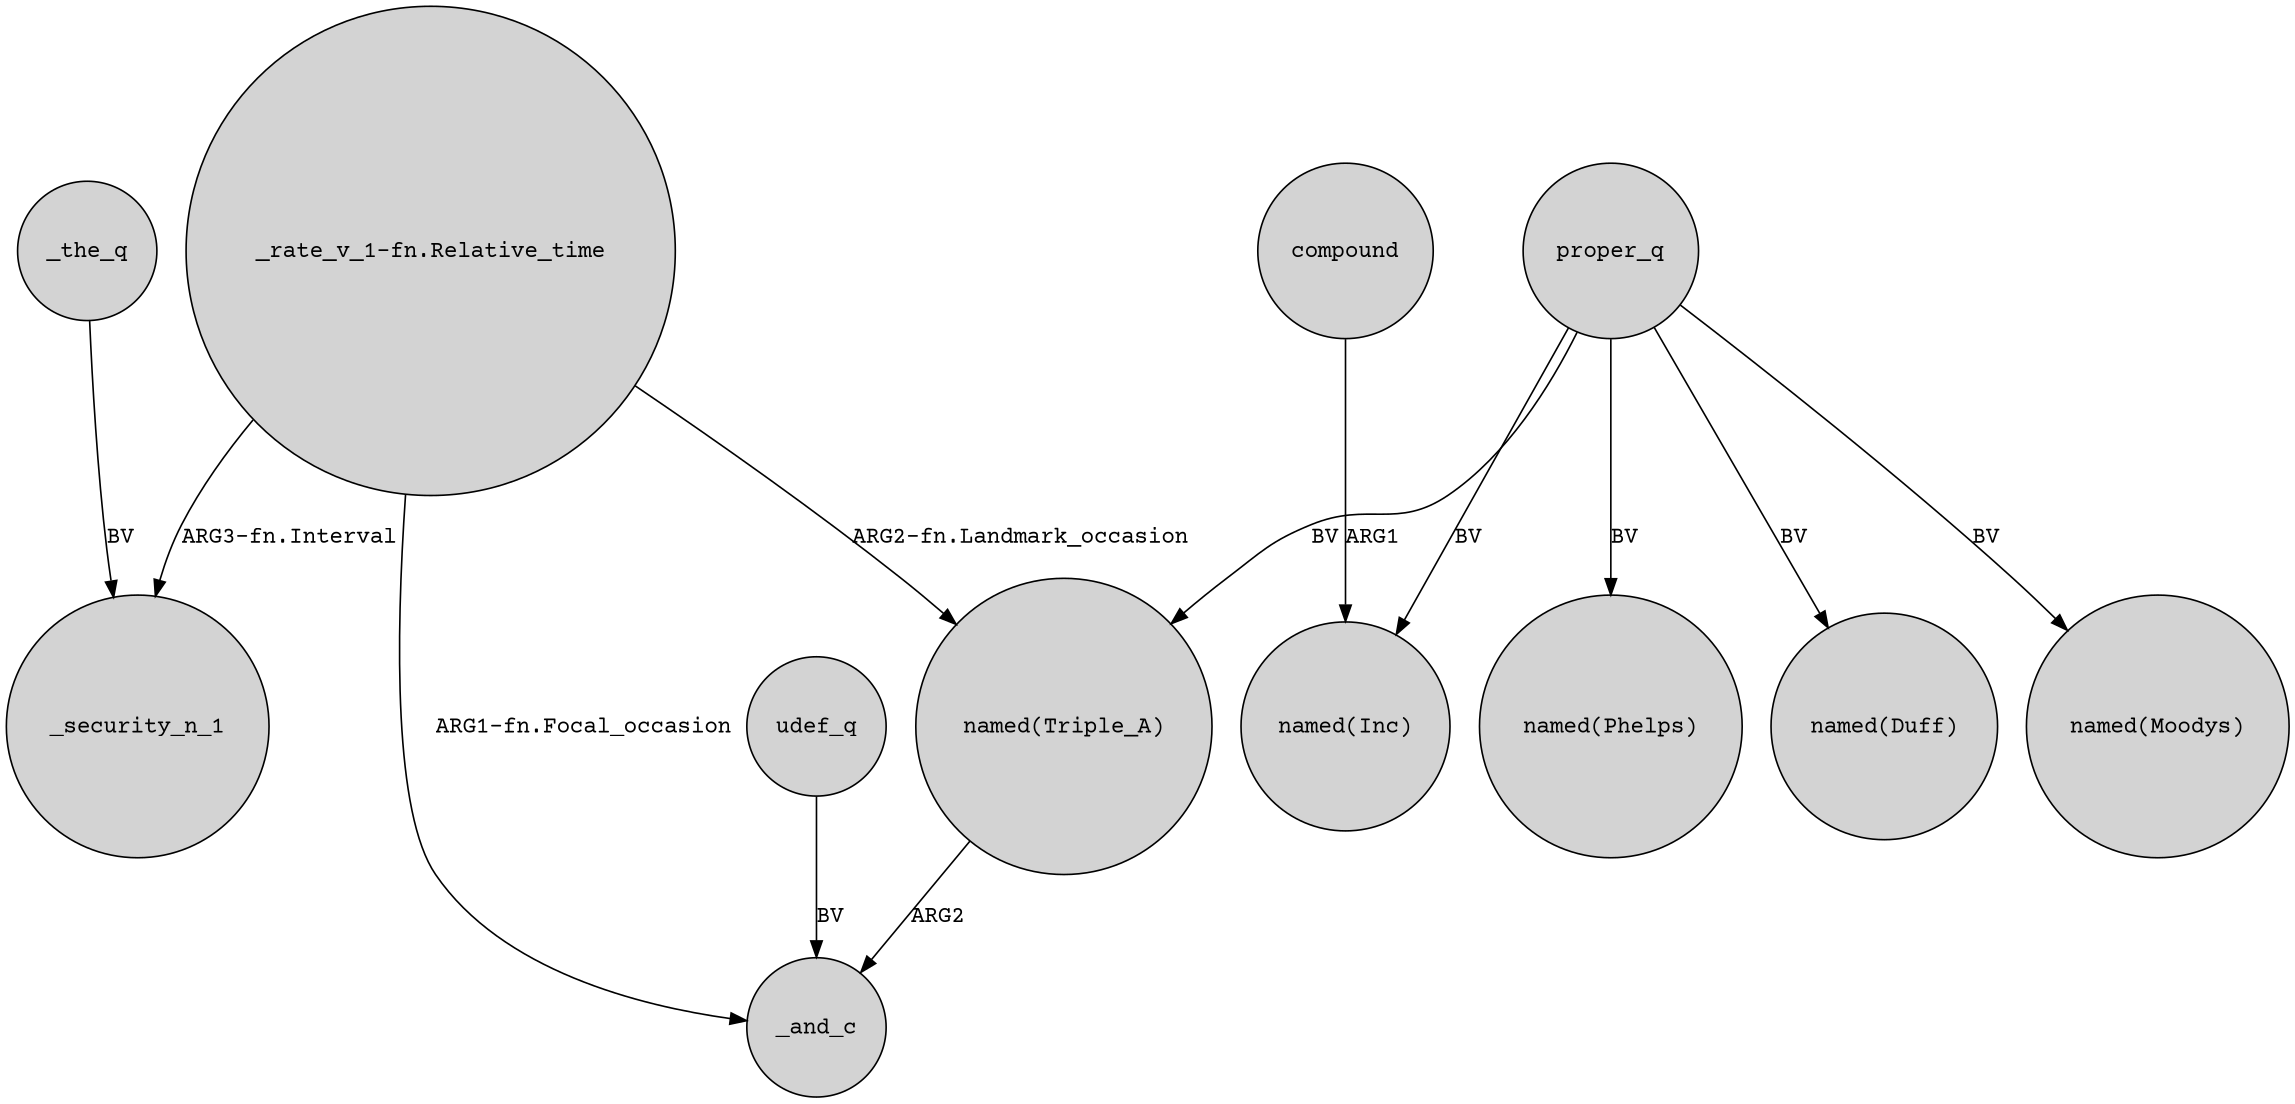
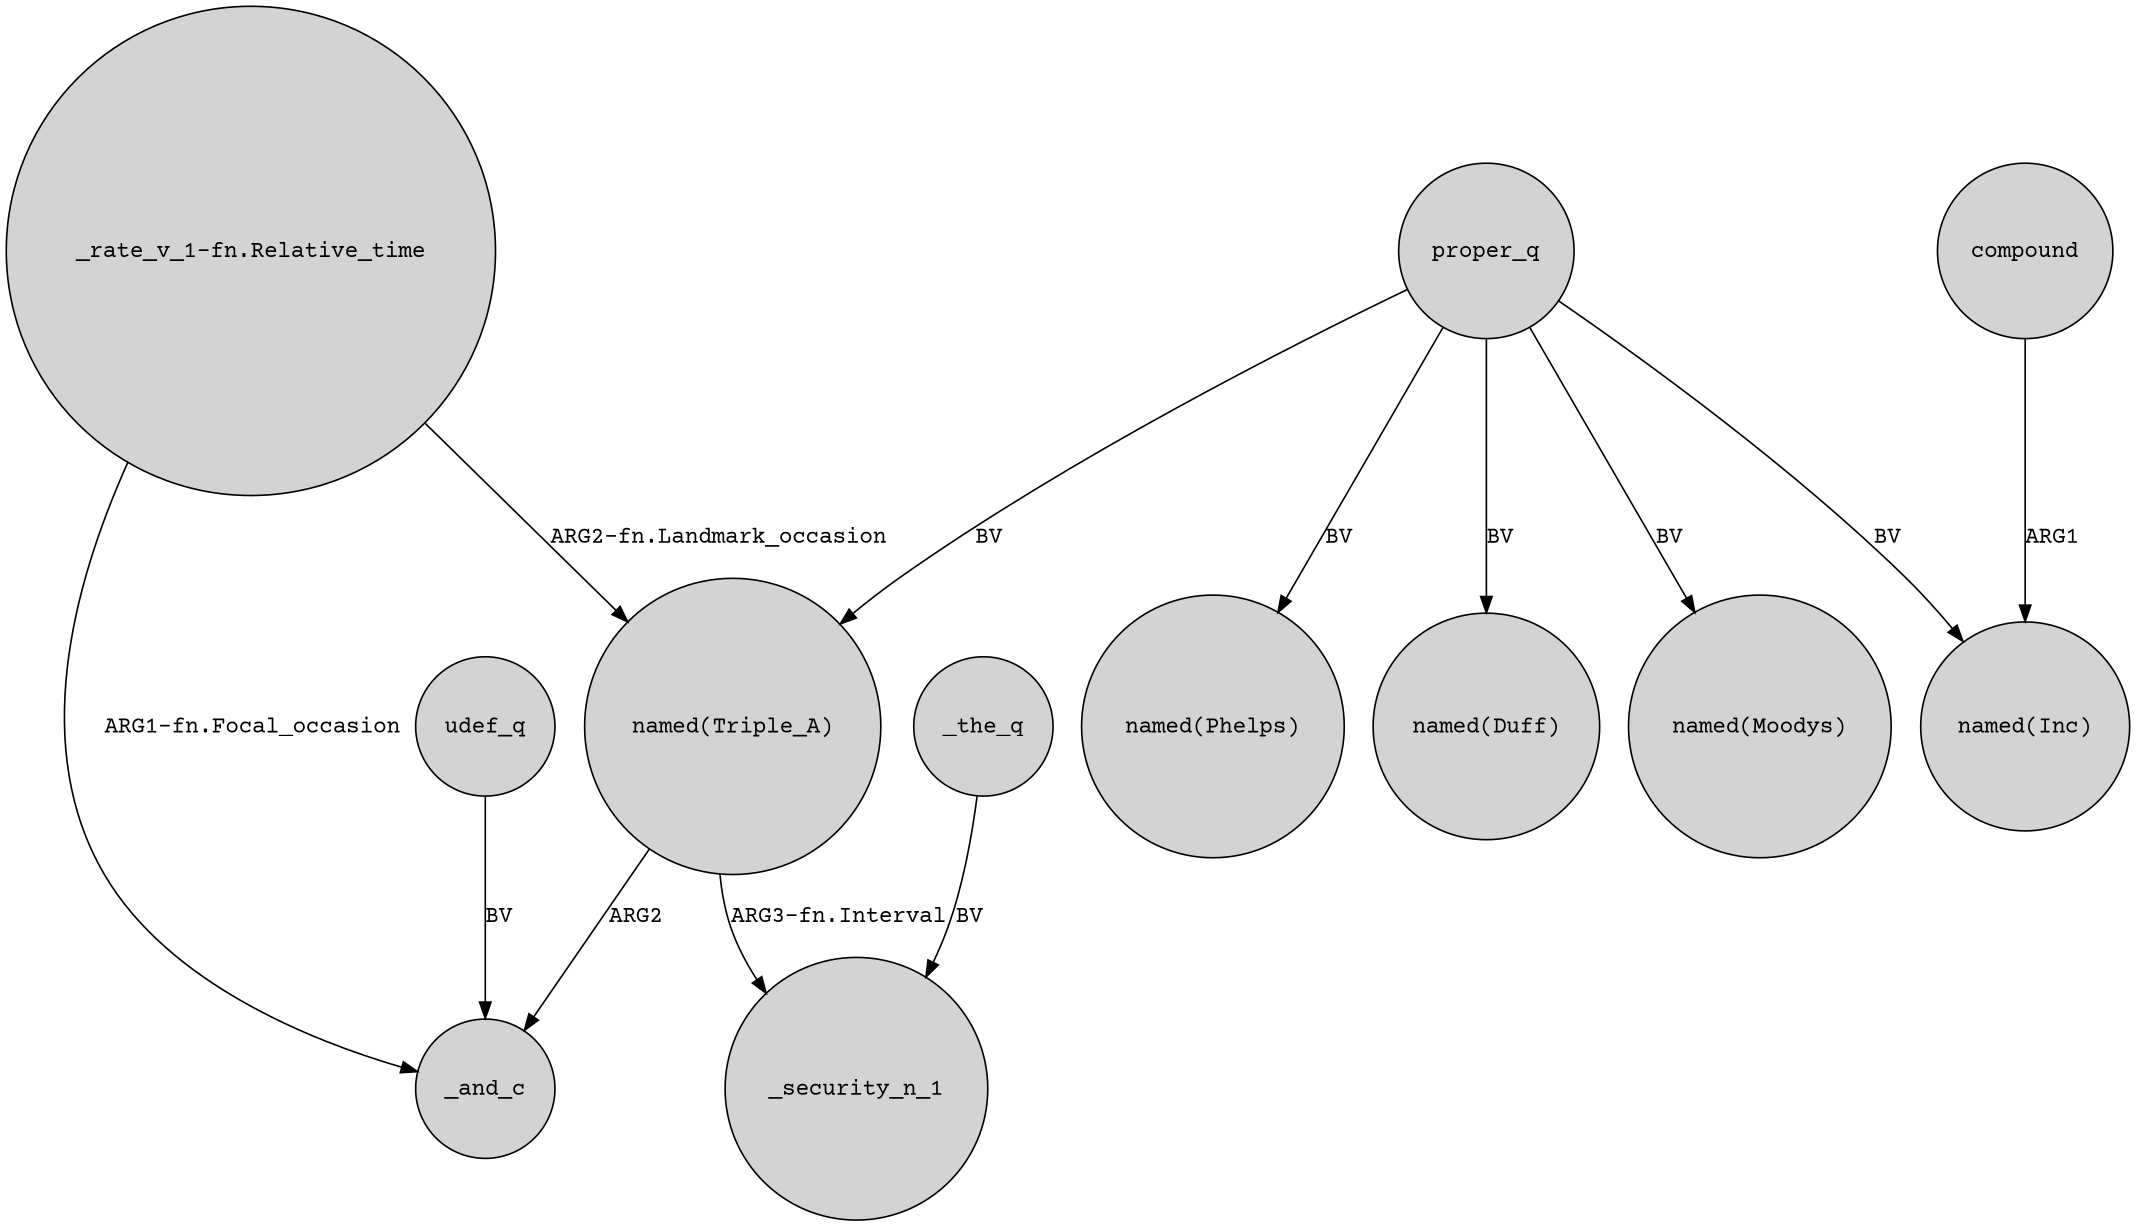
edge "_rate_v_1-fn.Relative_time" -> "_security_n_1": now "named(Triple_A)" -> "_security_n_1"
